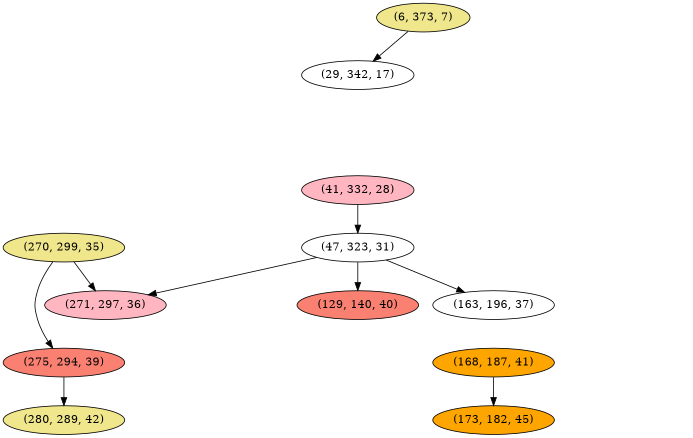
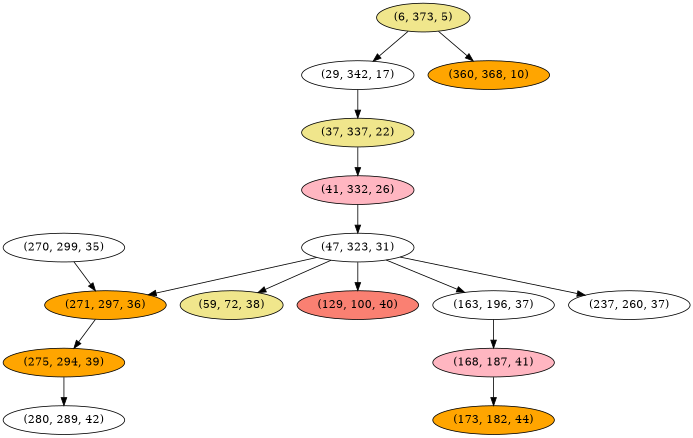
node "(6, 373, 7)": label "(6, 373, 7)" -> "(6, 373, 5)"
node "(360, 368, 10)": added
node "(37, 337, 22)": added
node "(41, 332, 28)": label "(41, 332, 28)" -> "(41, 332, 26)"
node "(270, 299, 35)": fillcolor khaki -> white
edge "(270, 299, 35)" -> "(275, 294, 39)": now "(271, 297, 36)" -> "(275, 294, 39)"
node "(271, 297, 36)": fillcolor lightpink -> orange
node "(59, 72, 38)": added
node "(129, 140, 40)": label "(129, 140, 40)" -> "(129, 100, 40)"
node "(237, 260, 37)": added
edge "(163, 196, 37)" -> "(168, 187, 41)": added
node "(275, 294, 39)": fillcolor salmon -> orange
node "(168, 187, 41)": fillcolor orange -> lightpink
node "(280, 289, 42)": fillcolor khaki -> white
node "(173, 182, 45)": label "(173, 182, 45)" -> "(173, 182, 44)"
